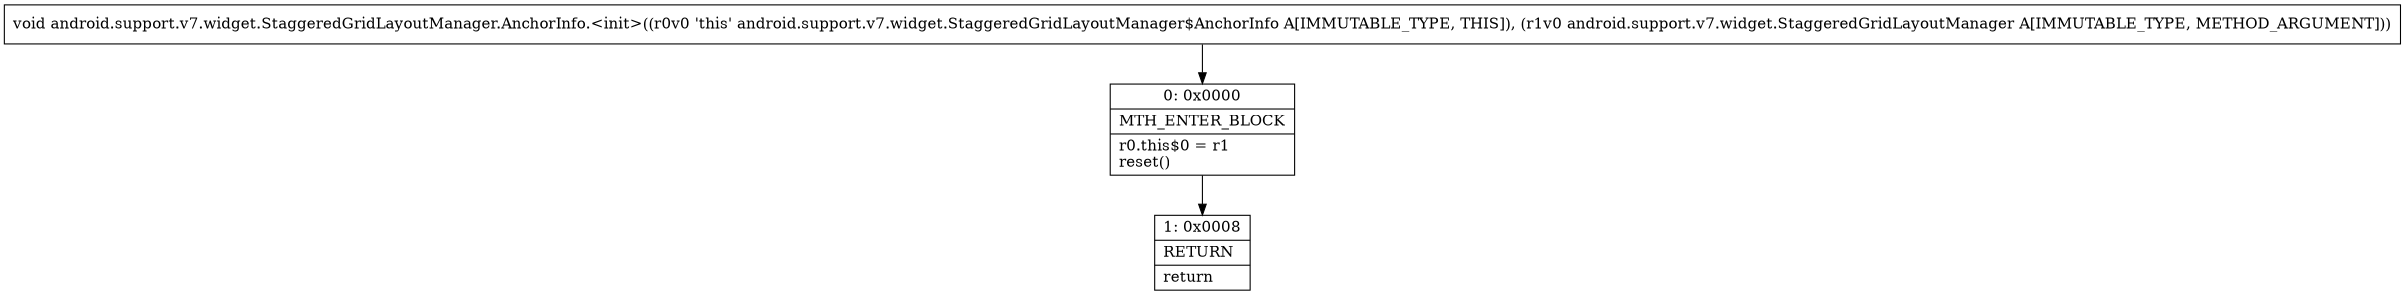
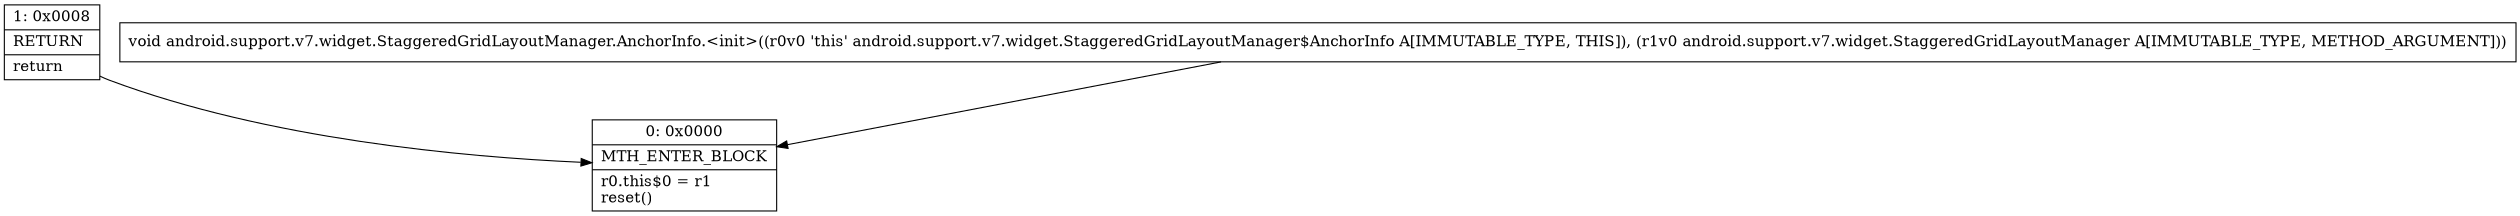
edge "0: 0x0000" -> "1: 0x0008": reversed
